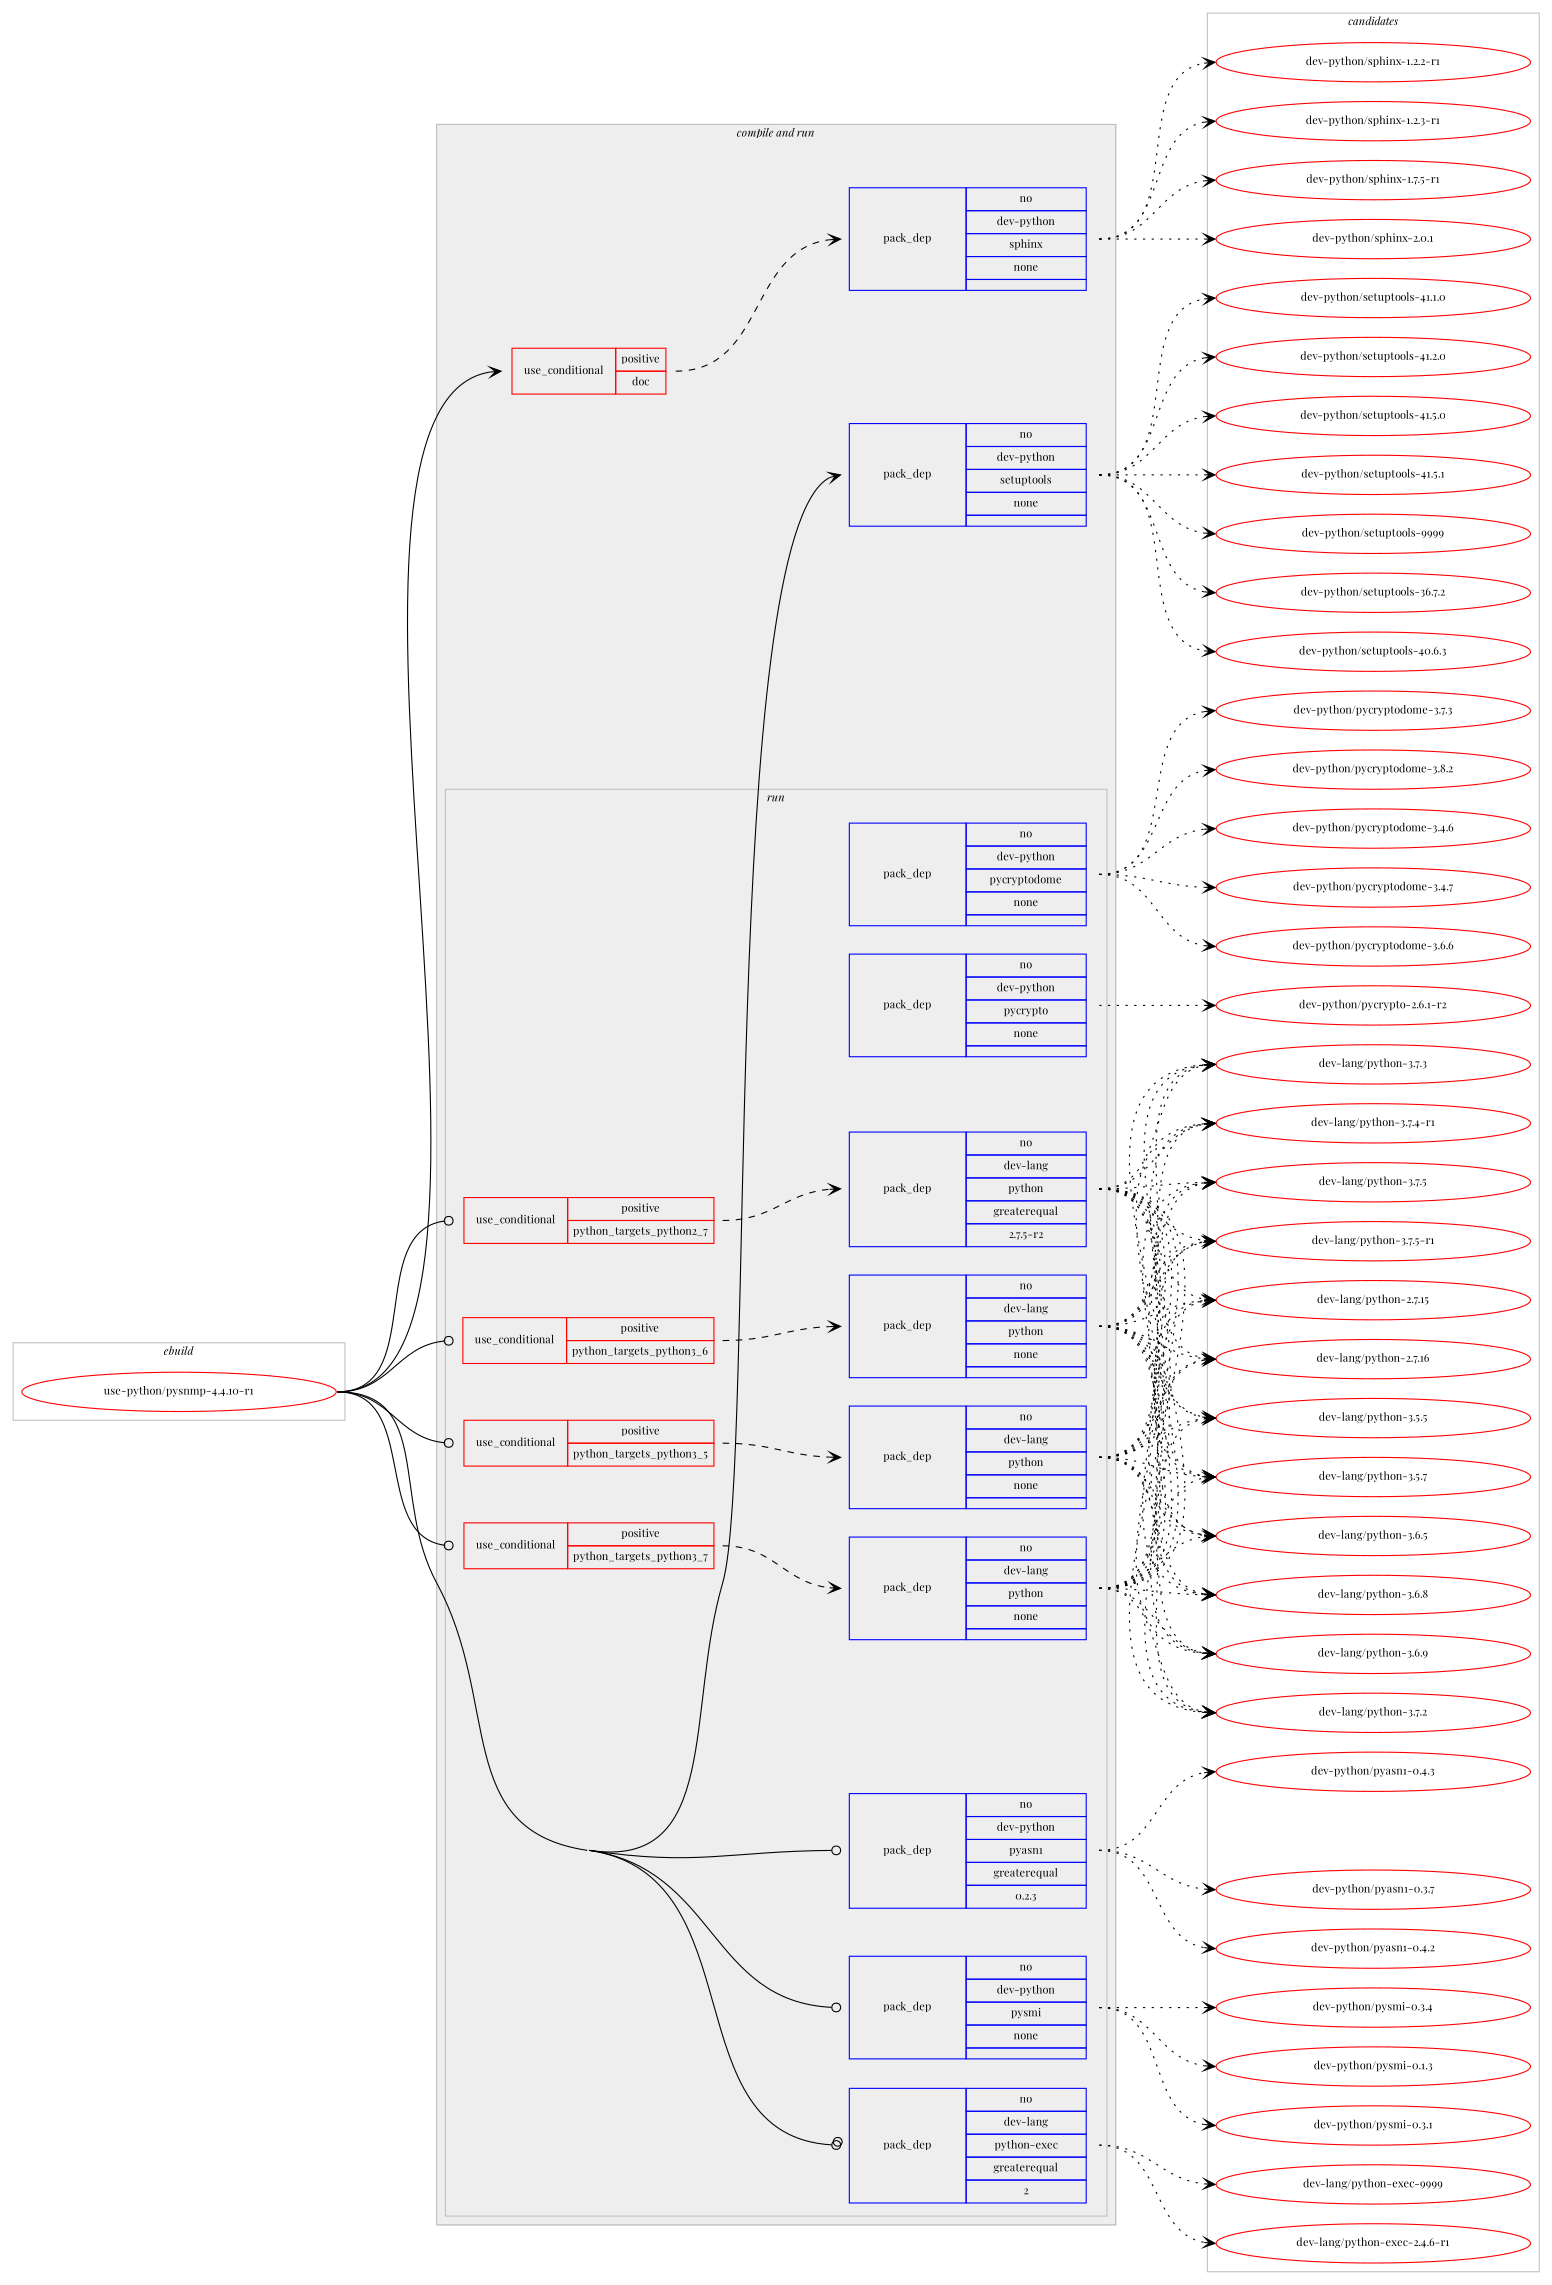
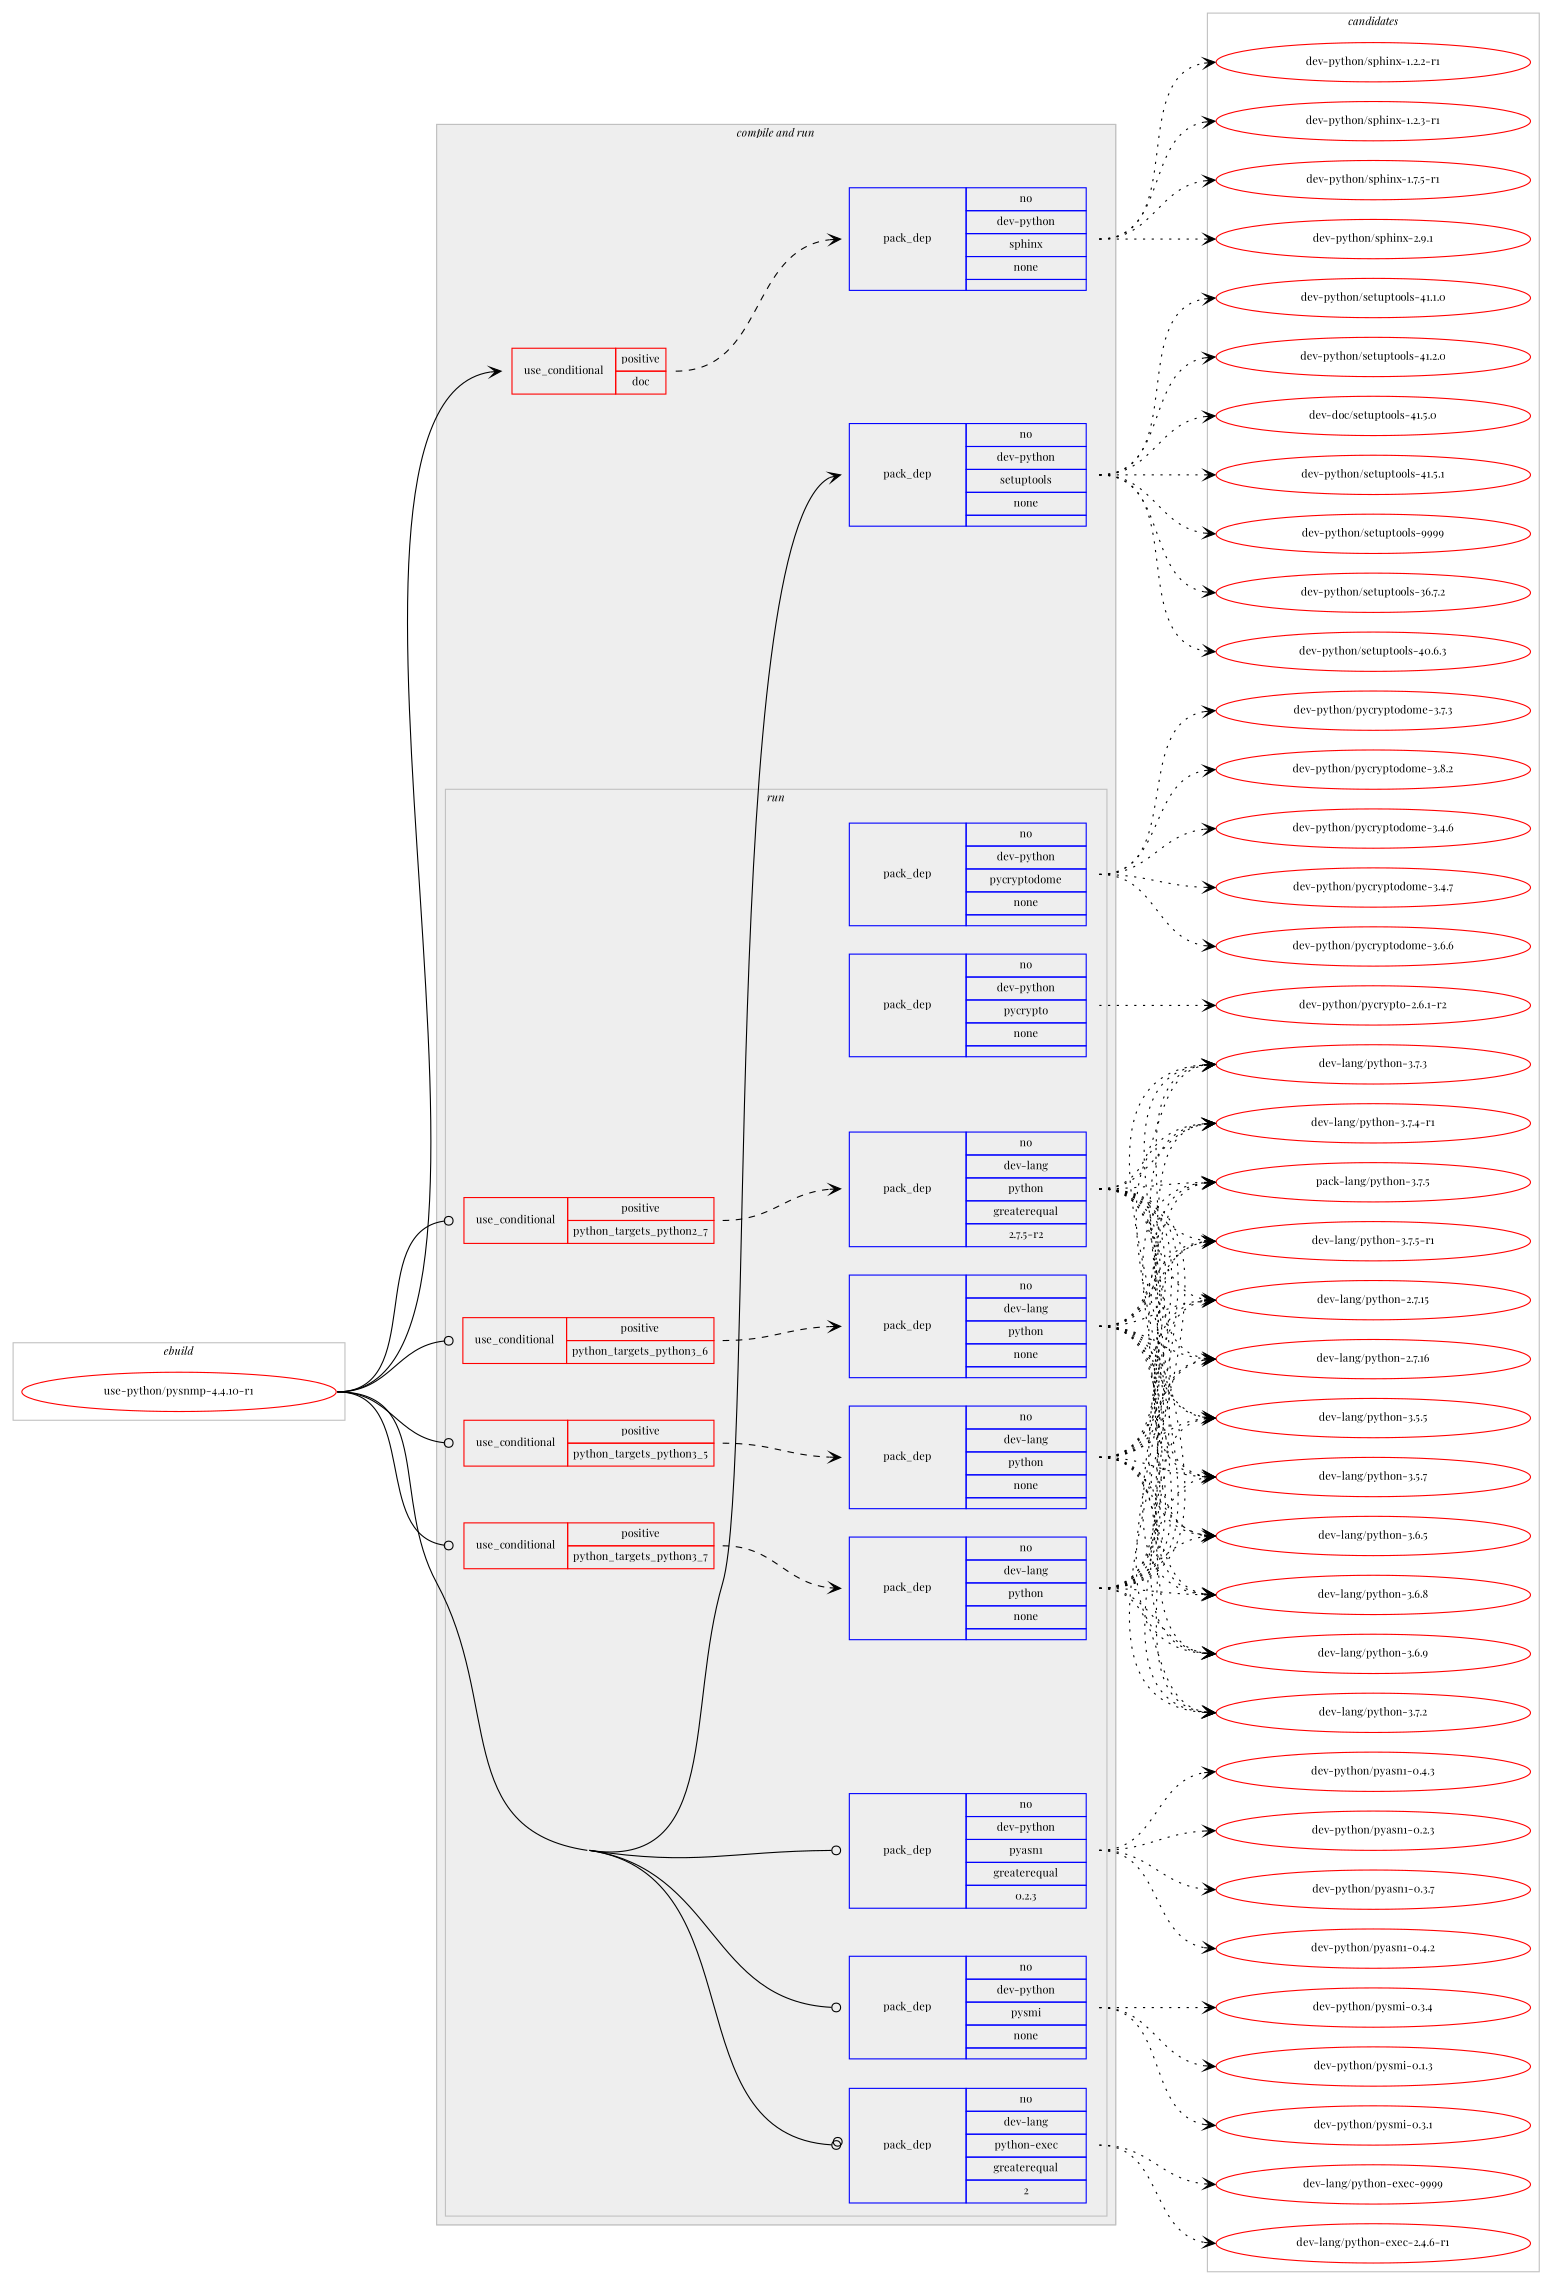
node "dev-python/sphinx-2.0.1": label "dev-python/sphinx-2.0.1" -> "dev-python/sphinx-2.9.1"
node "dev-python/setuptools-41.5.0": label "dev-python/setuptools-41.5.0" -> "dev-doc/setuptools-41.5.0"
node "dev-lang/python-3.7.5": label "dev-lang/python-3.7.5" -> "pack-lang/python-3.7.5"
node "dev-python/pyasn1-0.2.3": added
